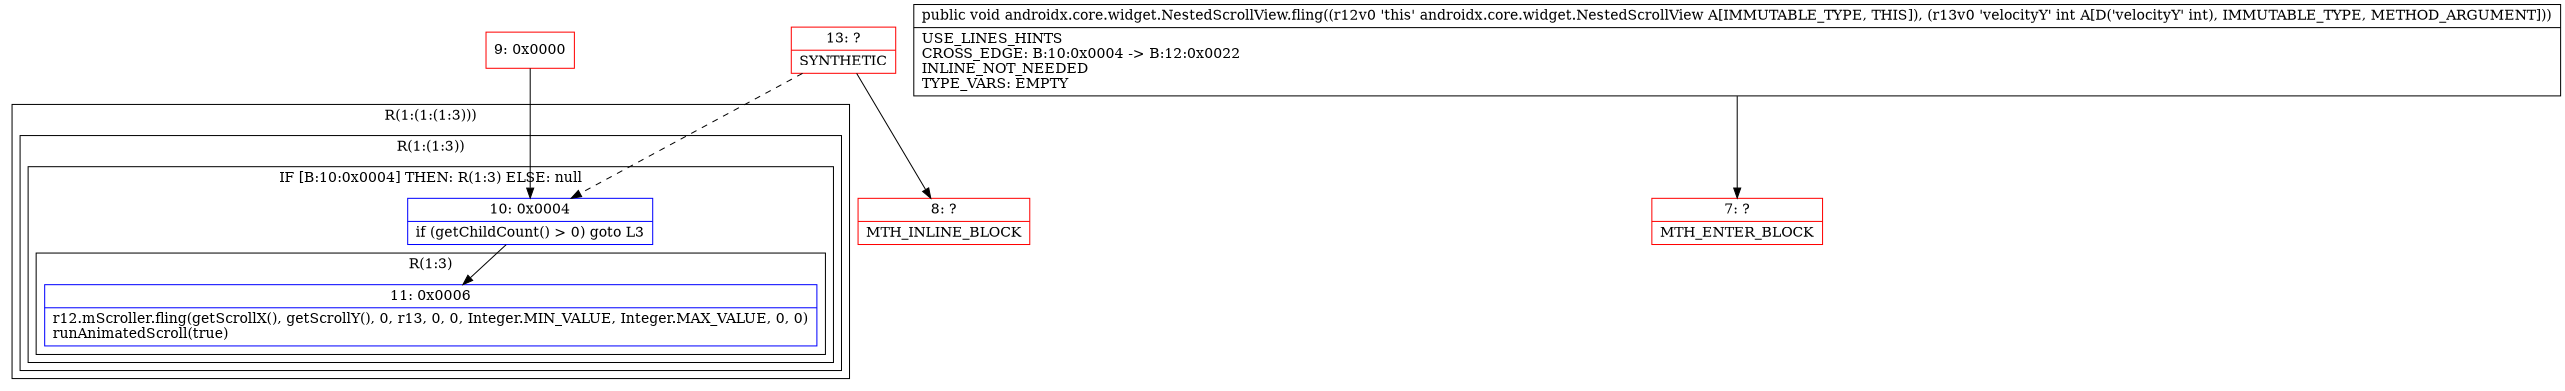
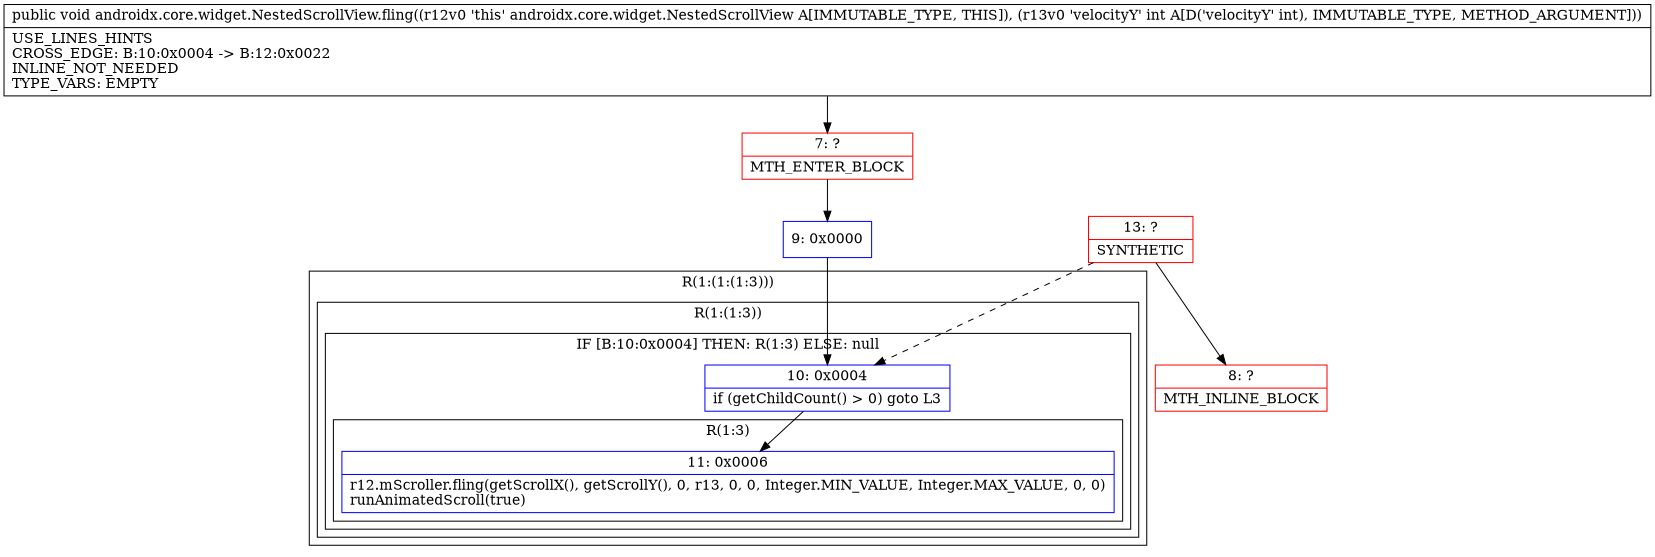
node "9: 0x0000": color red -> blue
edge "7: ?" -> "9: 0x0000": added
